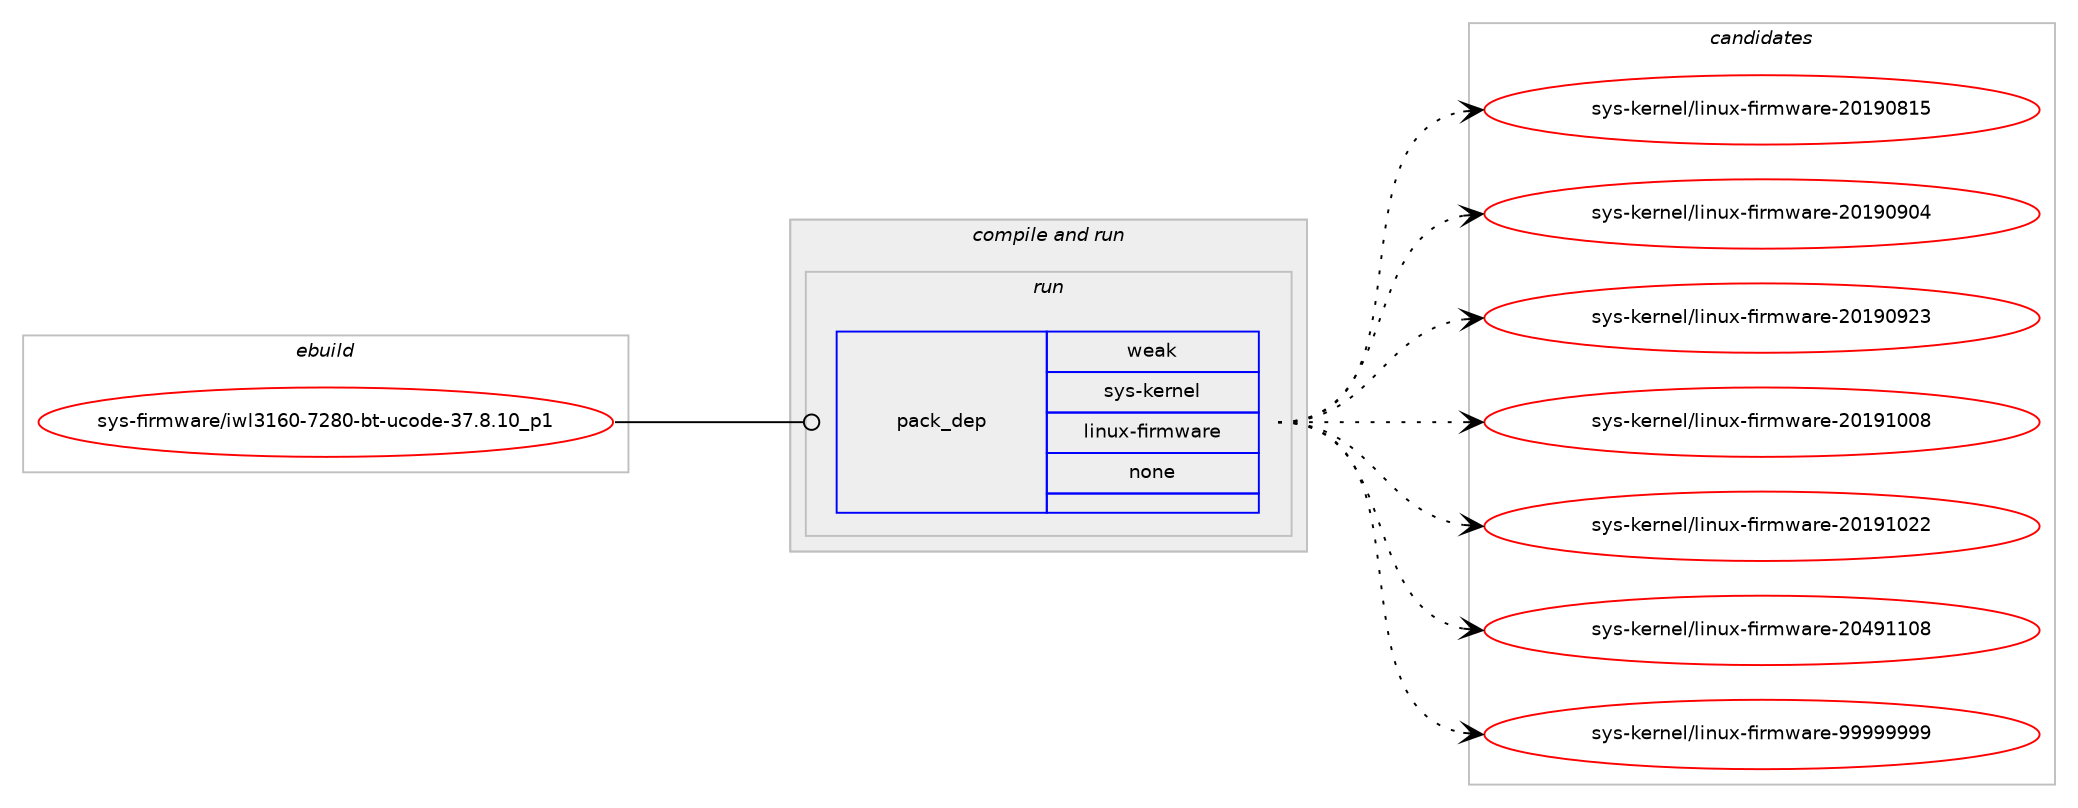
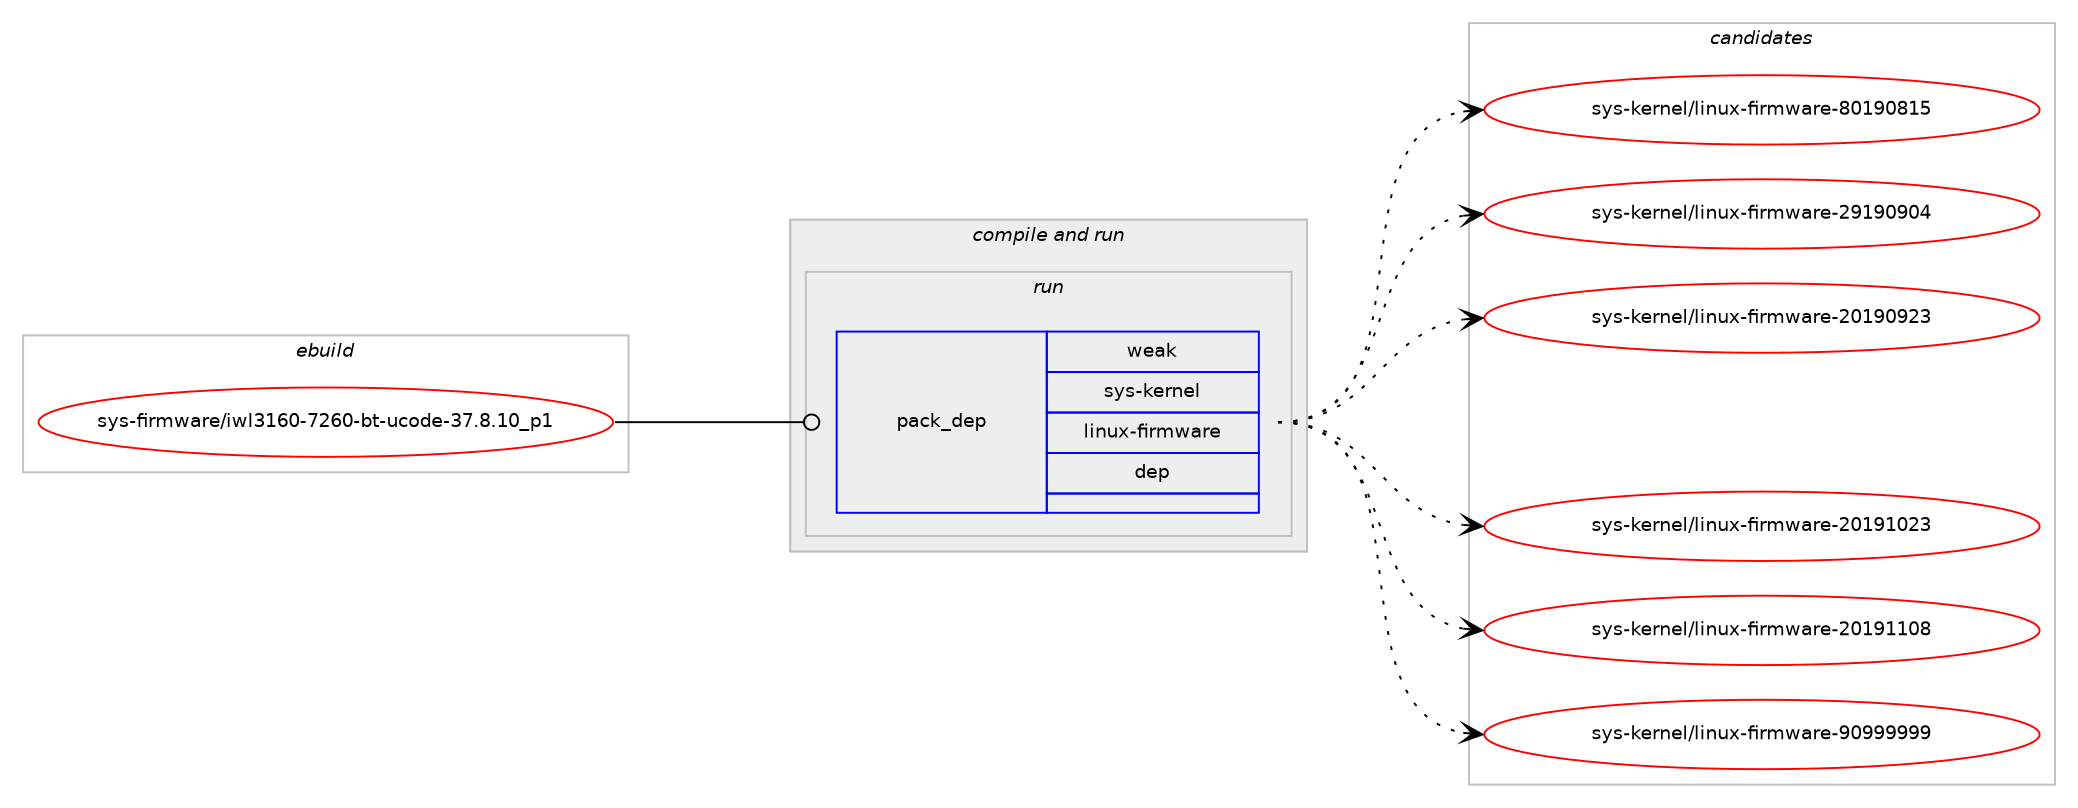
node "sys-kernel/linux-firmware-20190815": label "sys-kernel/linux-firmware-20190815" -> "sys-kernel/linux-firmware-80190815"
node "sys-kernel/linux-firmware-20190904": label "sys-kernel/linux-firmware-20190904" -> "sys-kernel/linux-firmware-29190904"
node "sys-firmware/iwl3160-7280-bt-ucode-37.8.10_p1": label "sys-firmware/iwl3160-7280-bt-ucode-37.8.10_p1" -> "sys-firmware/iwl3160-7260-bt-ucode-37.8.10_p1"
node "sys-kernel/linux-firmware-20191008": removed
node "pack_dep": text "none" -> "dep"
node "sys-kernel/linux-firmware-20191022": label "sys-kernel/linux-firmware-20191022" -> "sys-kernel/linux-firmware-20191023"
node "sys-kernel/linux-firmware-20491108": label "sys-kernel/linux-firmware-20491108" -> "sys-kernel/linux-firmware-20191108"
node "sys-kernel/linux-firmware-99999999": label "sys-kernel/linux-firmware-99999999" -> "sys-kernel/linux-firmware-90999999"
